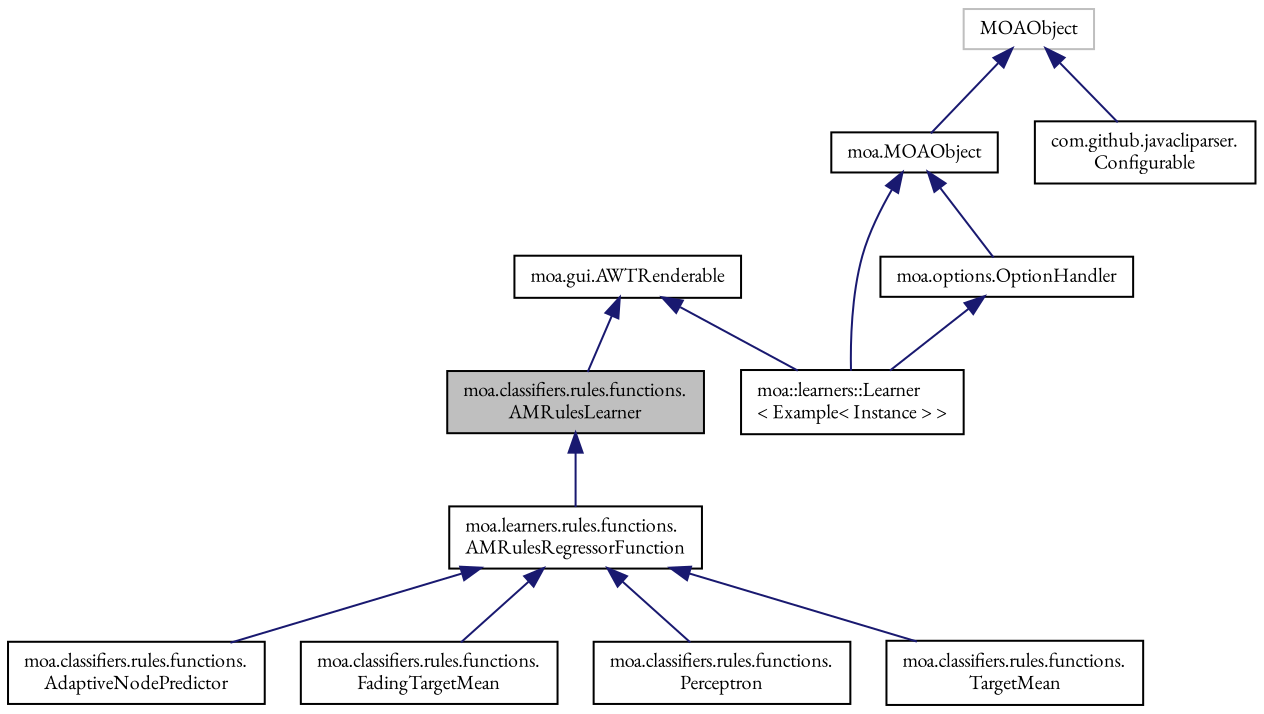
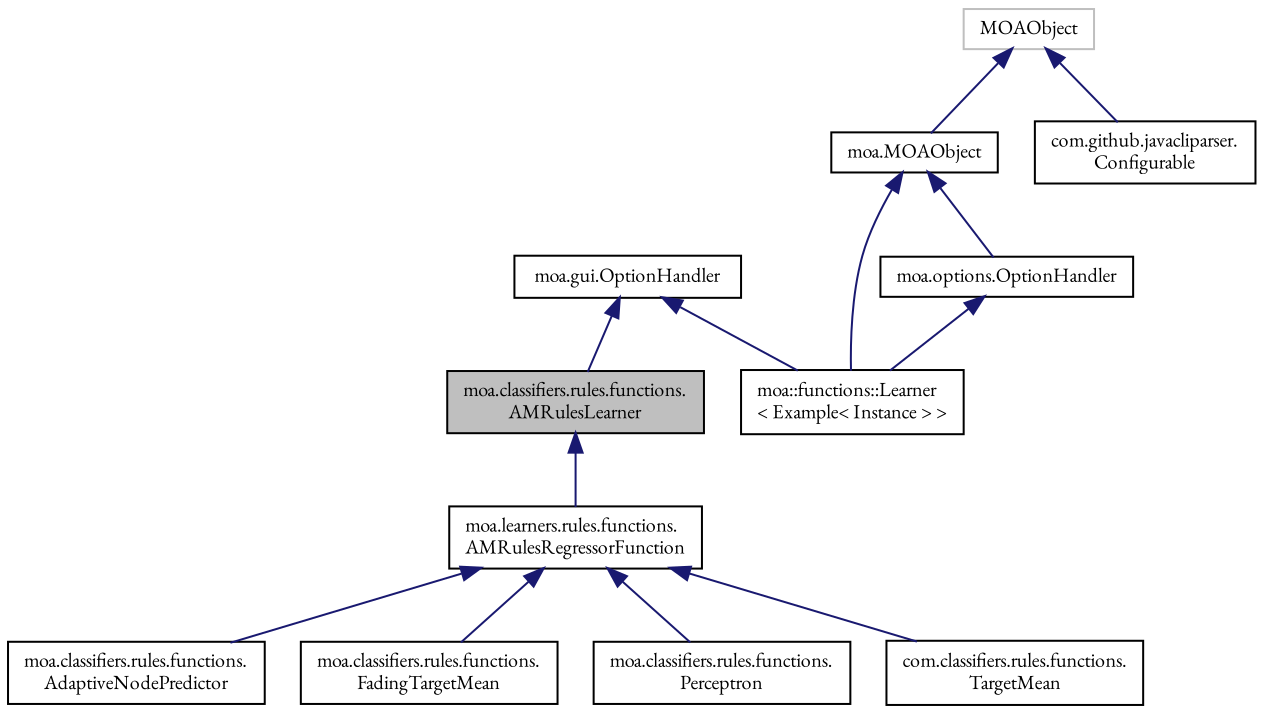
node "moa.gui.AWTRenderable": label "moa.gui.AWTRenderable" -> "moa.gui.OptionHandler"
node "moa::learners::Learner < Example< Instance > >": label "moa::learners::Learner < Example< Instance > >" -> "moa::functions::Learner < Example< Instance > >"
node "moa.classifiers.rules.functions. TargetMean": label "moa.classifiers.rules.functions. TargetMean" -> "com.classifiers.rules.functions. TargetMean"
